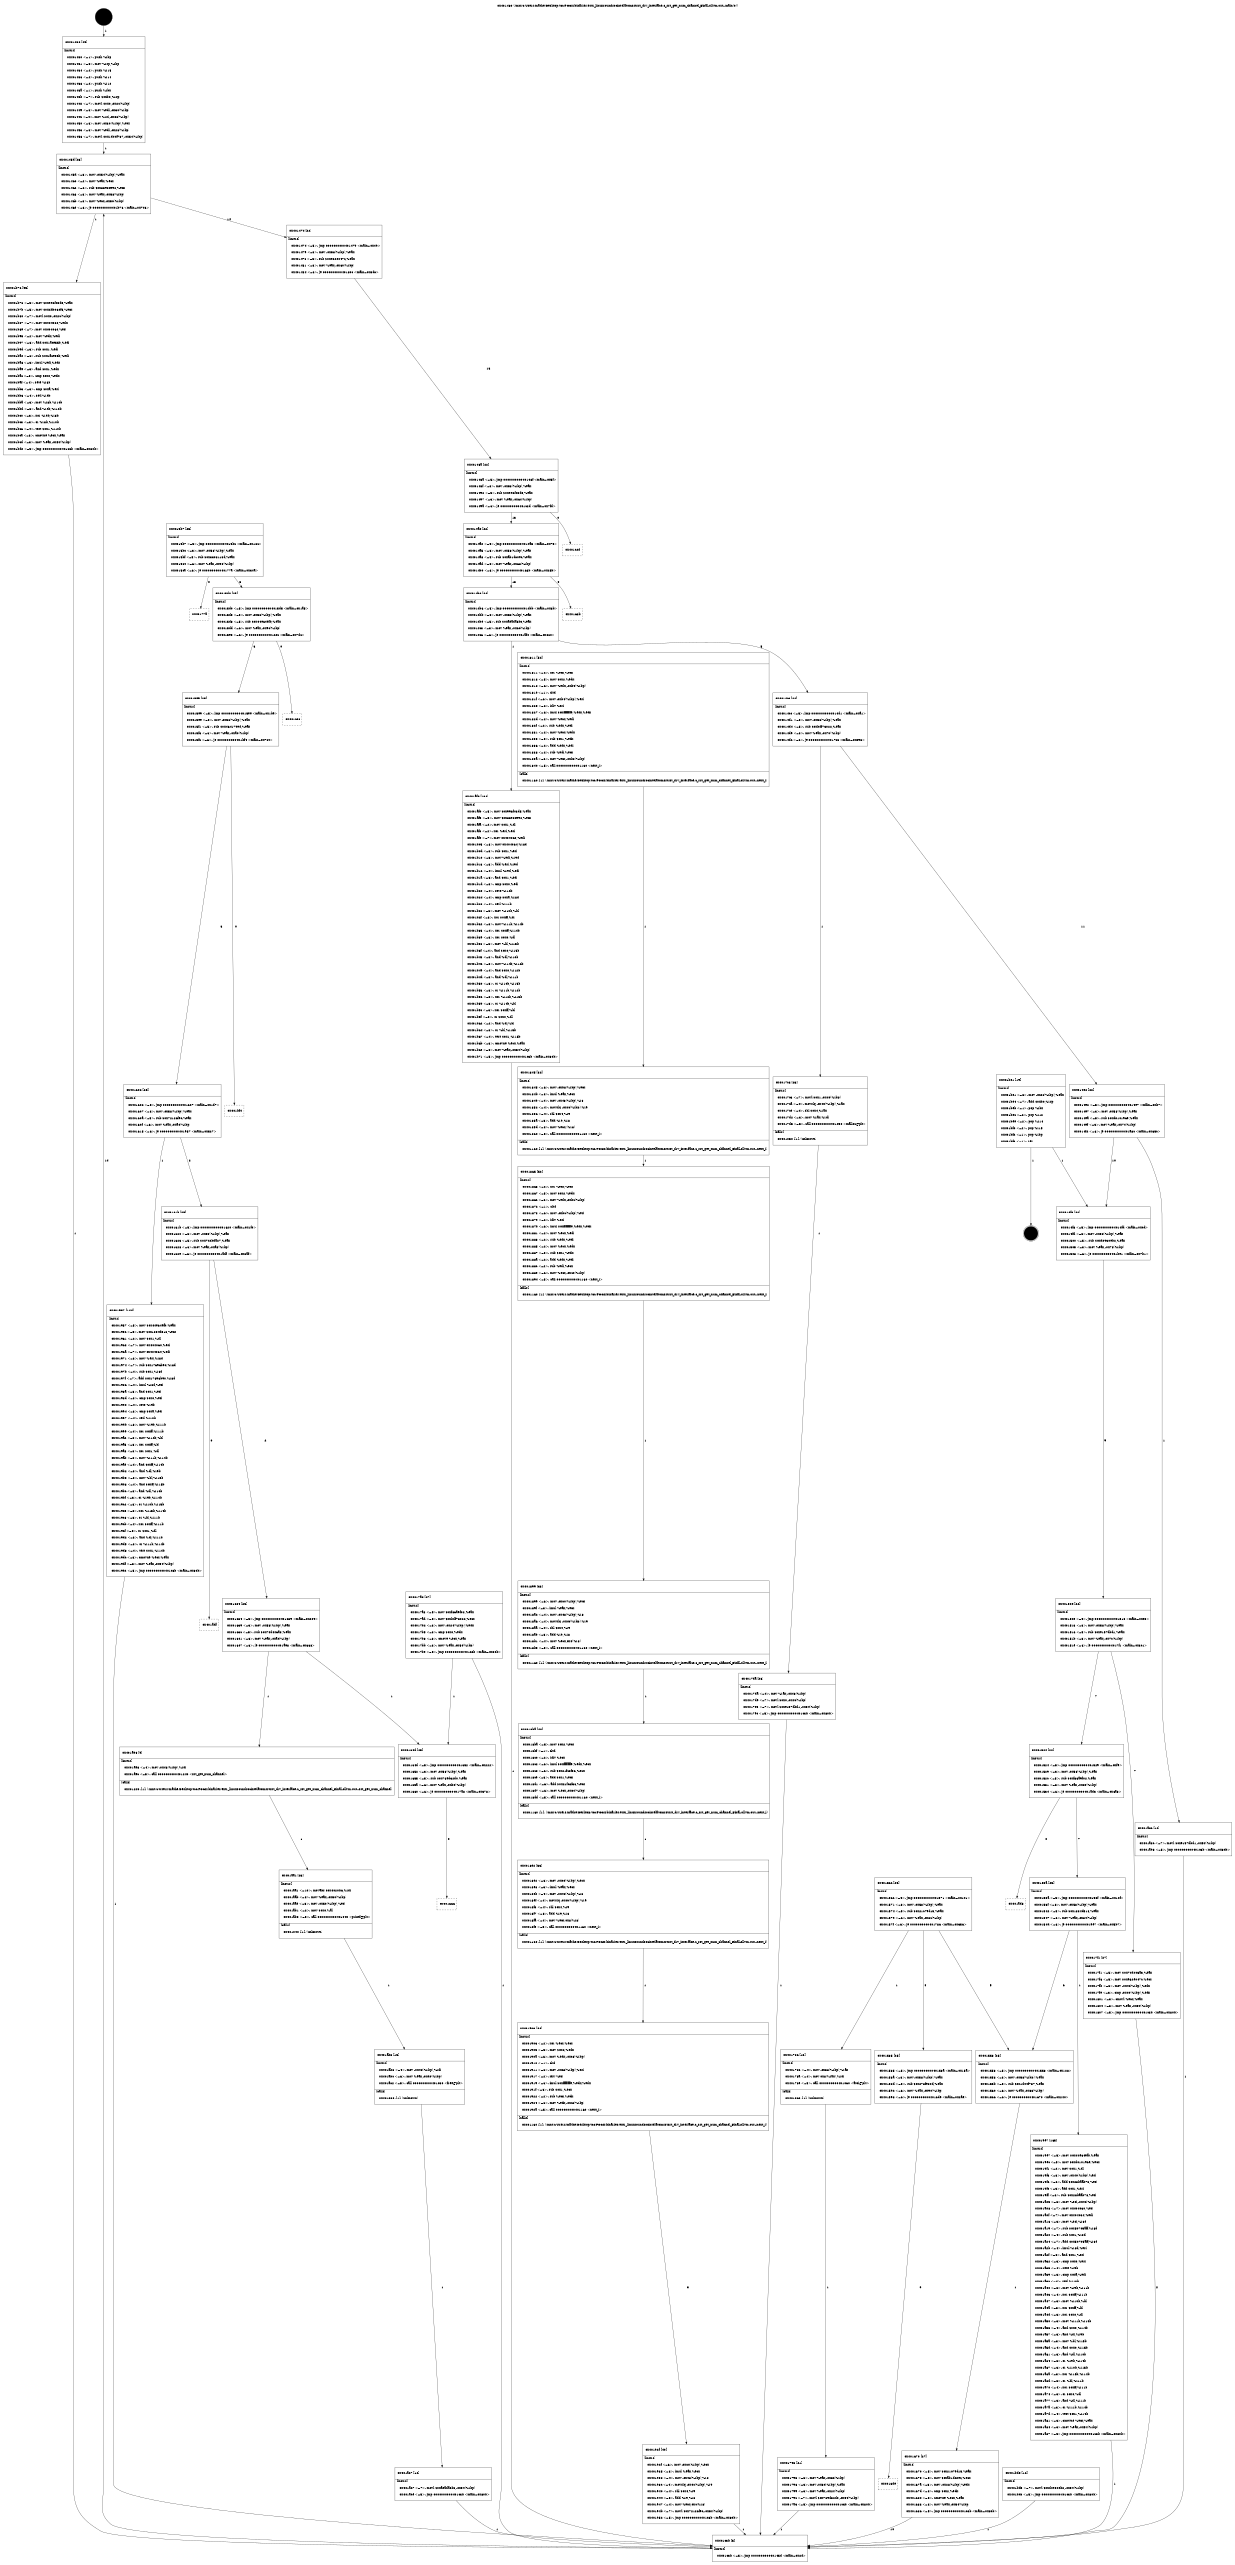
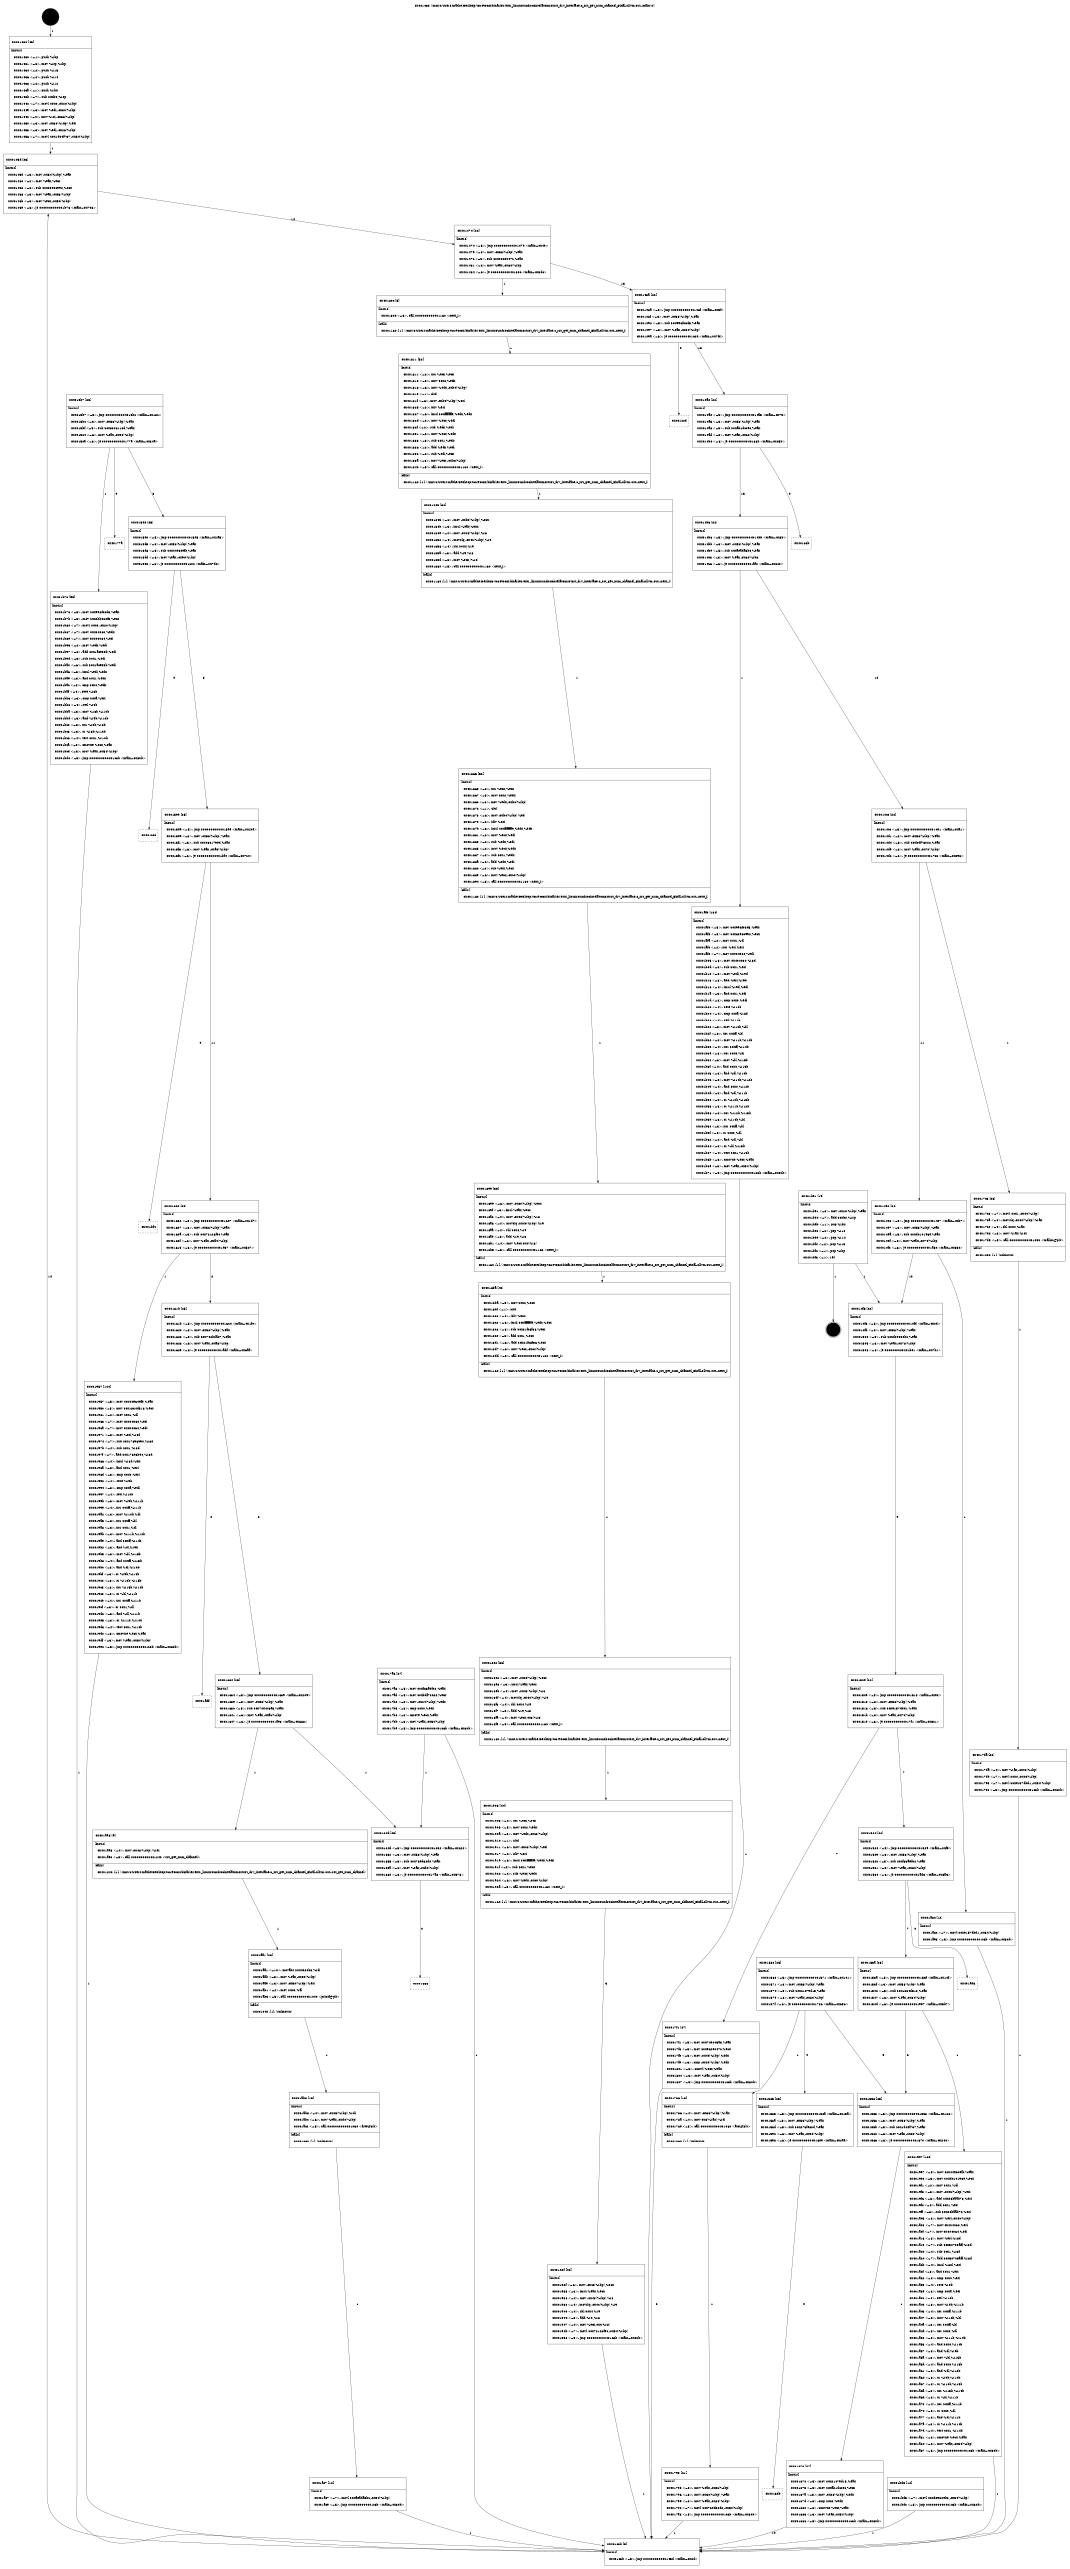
edge "0x40145d [23]" -> "0x401b76 [95]": now "0x4015b7 [25]" -> "0x401b76 [95]"
node "0x40180c [5]": added
edge "0x4014b6 [22]" -> "0x4014cc [22]": label " 5" -> " 12"
edge "0x4015e9 [25]" -> "0x401602 [25]": label " 3" -> " 11"
